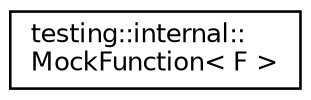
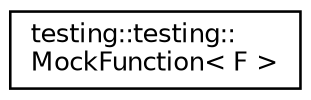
node "testing::internal:: MockFunction< F >": label "testing::internal:: MockFunction< F >" -> "testing::testing:: MockFunction< F >"
